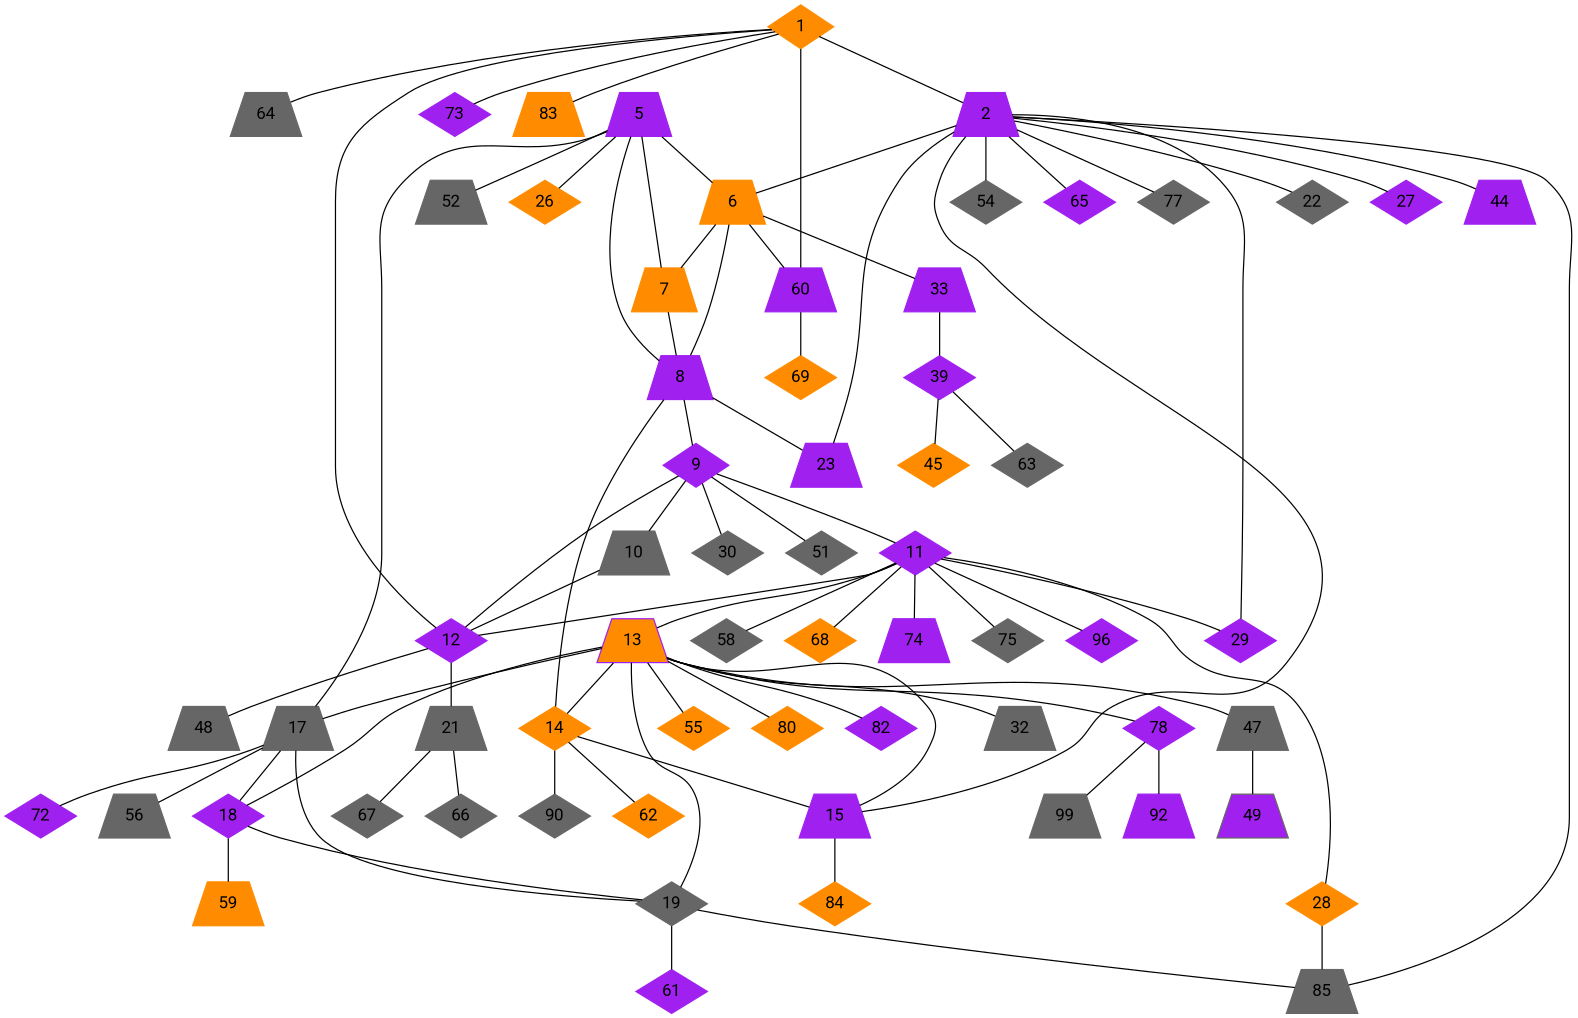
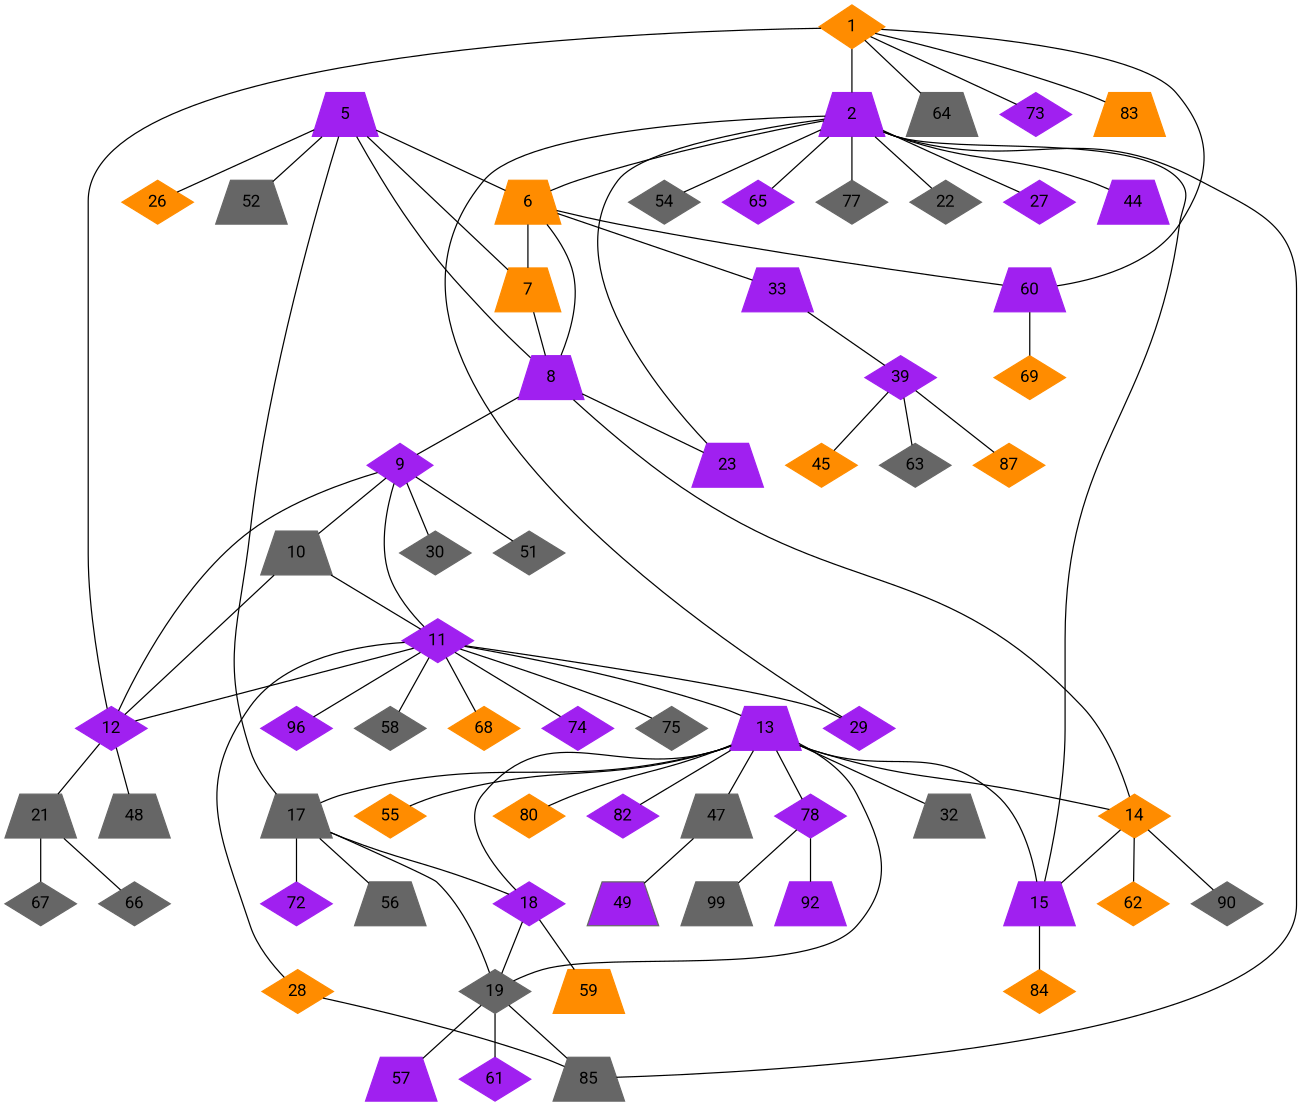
node "87": added
edge "10" -- "11": added
node "13": fillcolor darkorange -> purple
node "74": shape trapezium -> diamond
node "57": added
